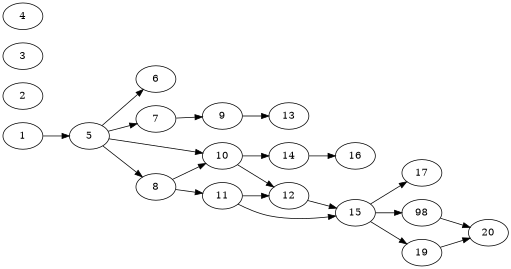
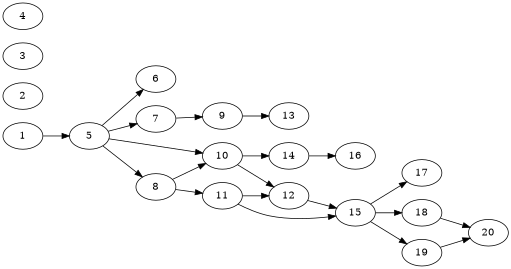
node "98": label "98" -> "18"
